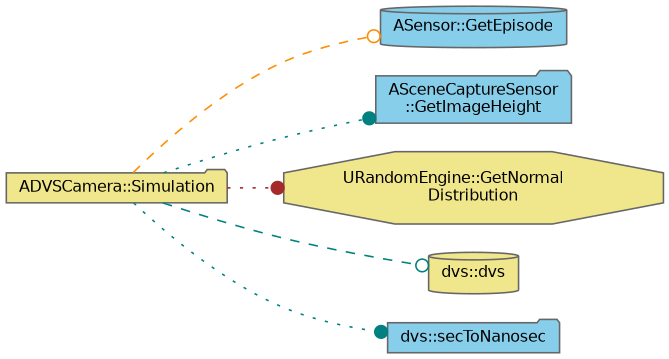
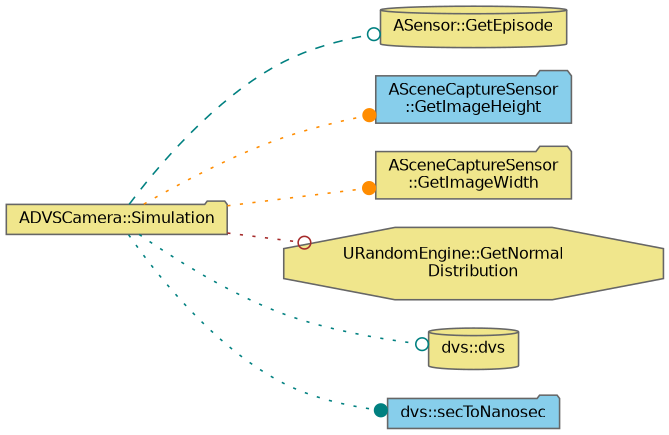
node "ASensor::GetEpisode": fillcolor skyblue -> khaki
edge "ADVSCamera::Simulation" -> "ASensor::GetEpisode": color darkorange -> teal
edge "ADVSCamera::Simulation" -> "ASceneCaptureSensor ::GetImageHeight": color teal -> darkorange
node "ASceneCaptureSensor ::GetImageWidth": added
edge "ADVSCamera::Simulation" -> "URandomEngine::GetNormal Distribution": arrowhead dot -> odot
edge "ADVSCamera::Simulation" -> "dvs::dvs": style dashed -> dotted
